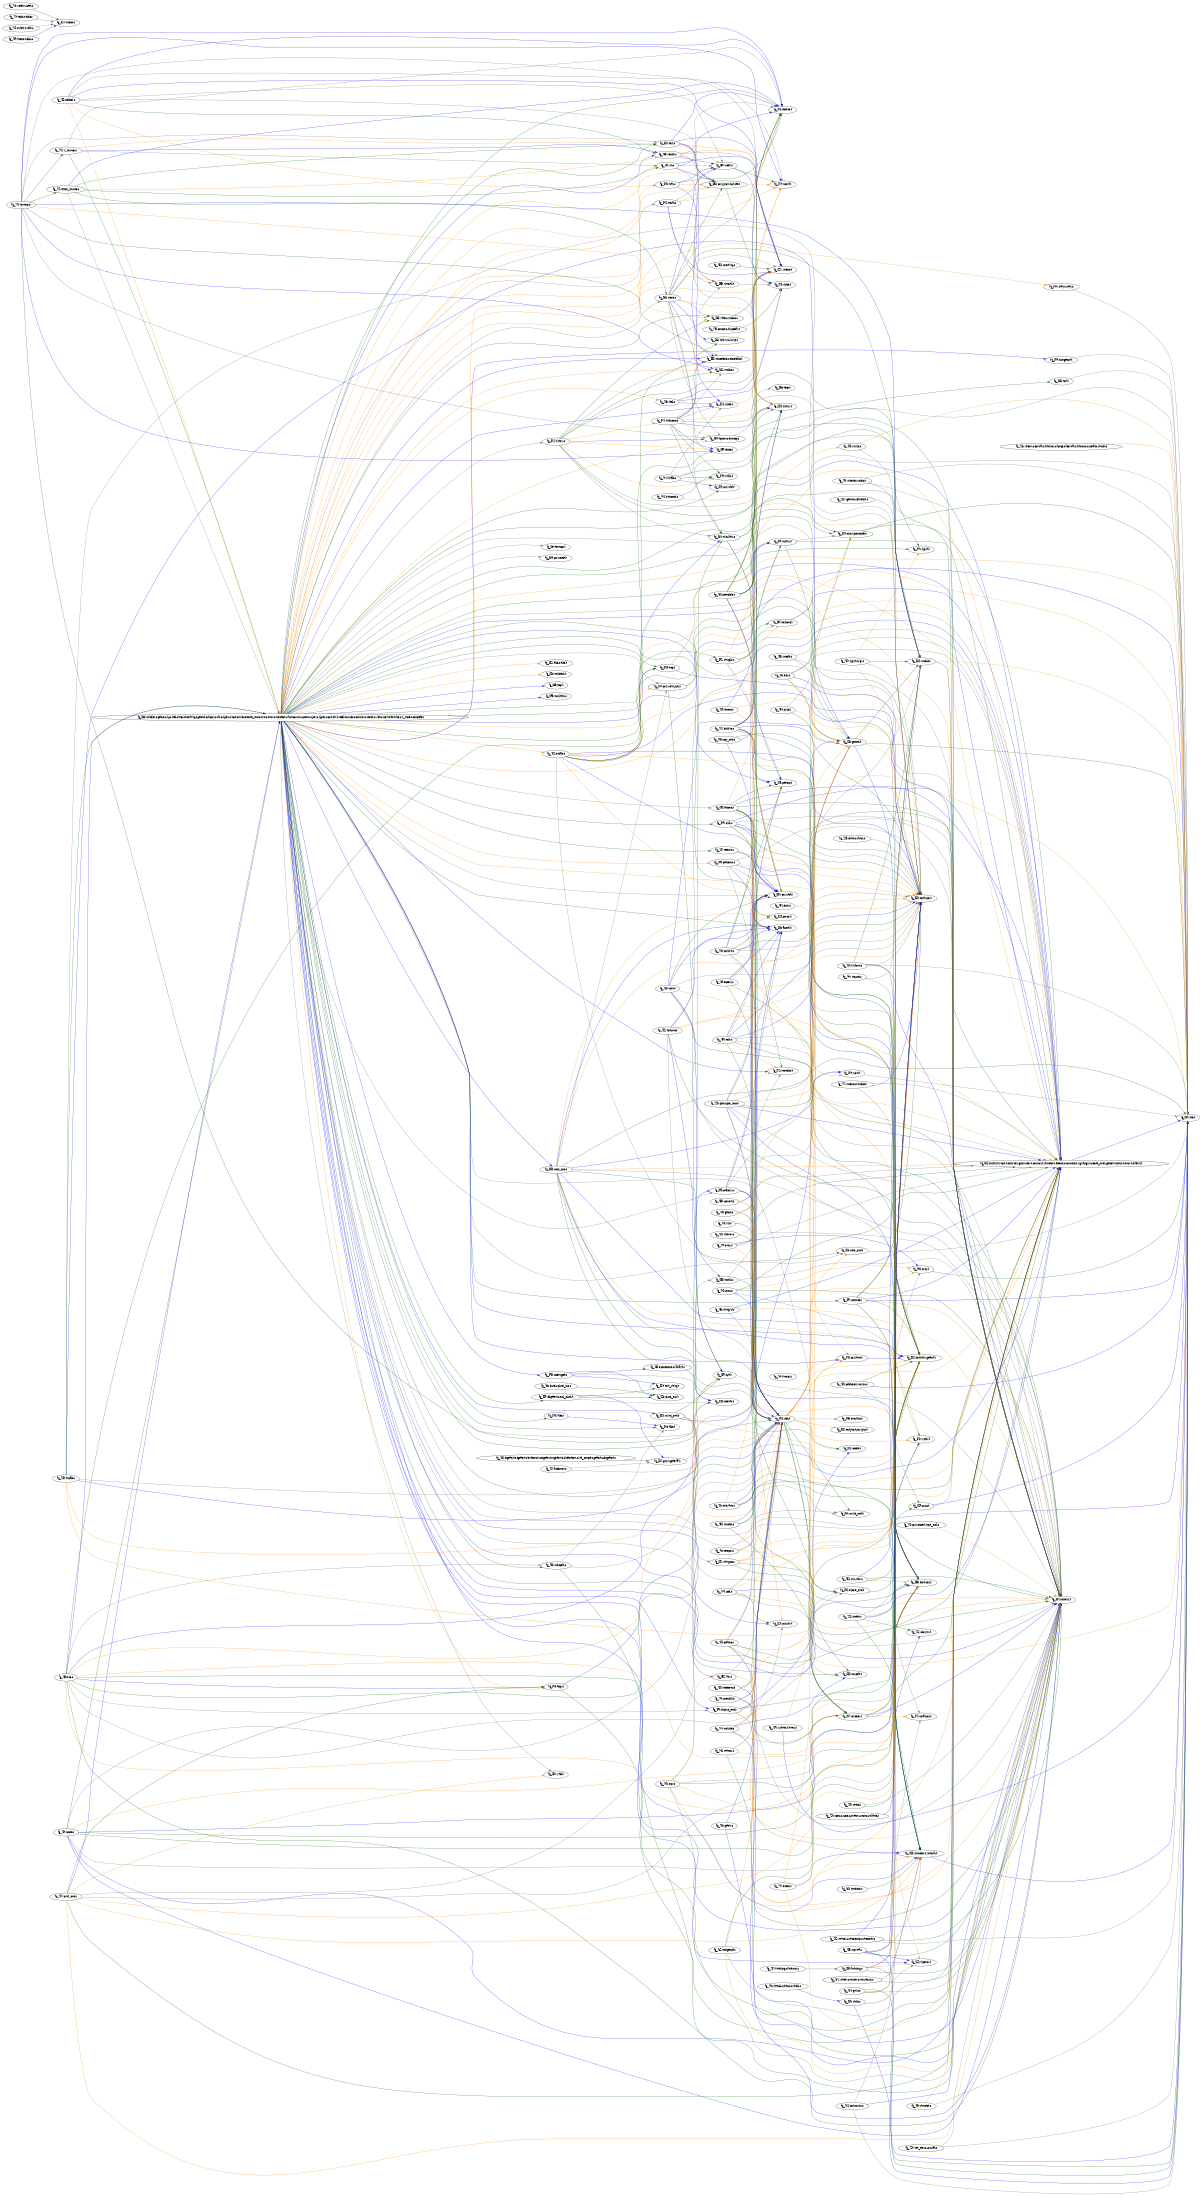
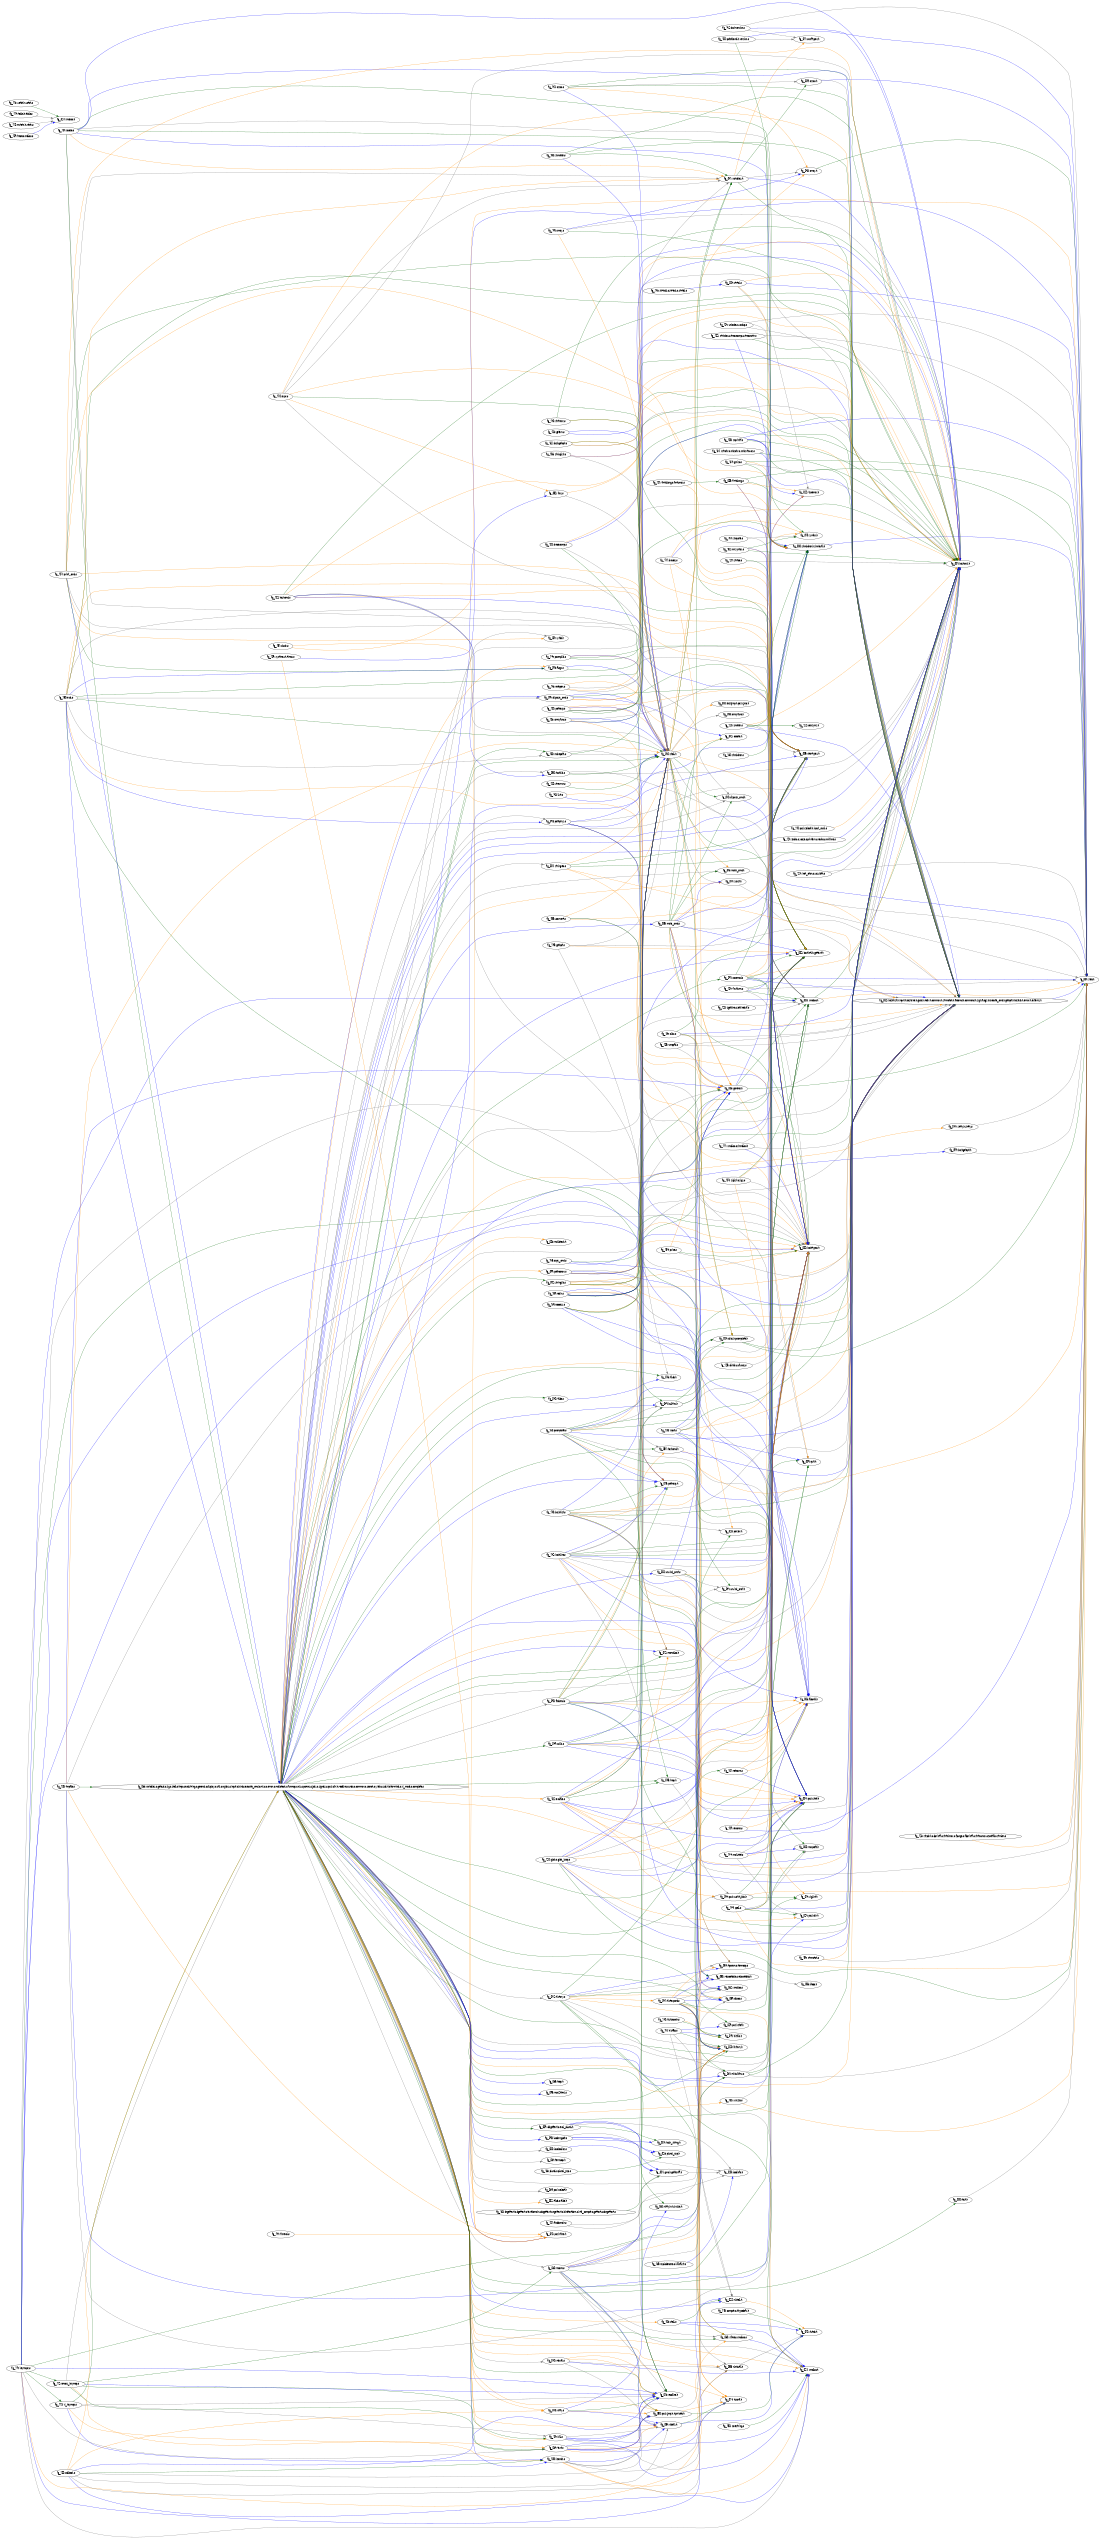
edge "fg_034: strtol.c" -> "fg_001: bashansi.h": added
node "fg_147: shquote.c": label "fg_147: shquote.c" -> "fg_747: shquote.c"
edge "fg_013: posixtime.h" -> "fg_002: bashintl.h,gettext.h": now "fg_168: pcomplete.c" -> "fg_002: bashintl.h,gettext.h"
edge "fg_090: loadmsgcat.c" -> "fg_165: explodename.c,l10nflist.c": now "fg_090: loadmsgcat.c" -> "fg_031: gmo.h,gettextP.h"
edge "fg_009: quit.h" -> "fg_048: shell.h": reversed
edge "fg_124: zecho.c,xcase.c,printenv.c,recho.c,mktime.c" -> "fg_122: collsyms.h": now "fg_124: zecho.c,xcase.c,printenv.c,recho.c,mktime.c" -> "fg_001: bashansi.h"
edge "fg_185: snprintf.c" -> "fg_005: chartypes.h": now "fg_131: fmtullong.c,fmtumax.c" -> "fg_005: chartypes.h"
node "fg_088: localealias.c": added
